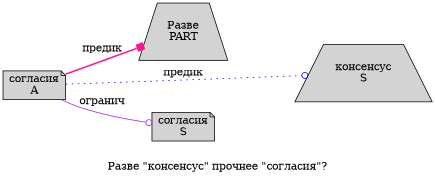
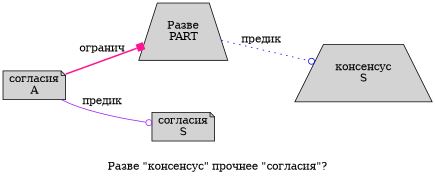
edge "согласия A" -> "Разве PART": label "предик" -> "огранич"
edge "согласия A" -> "консенсус S": now "Разве PART" -> "консенсус S"
edge "согласия A" -> "согласия S": label "огранич" -> "предик"
